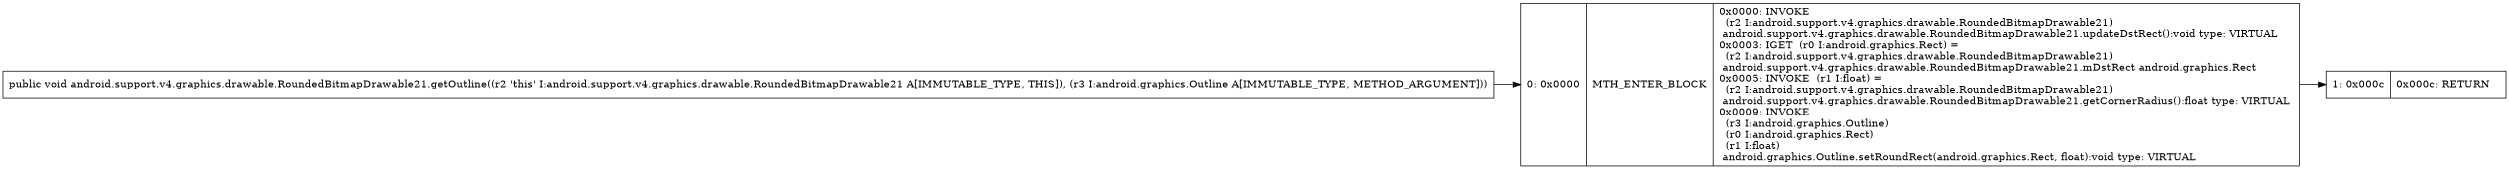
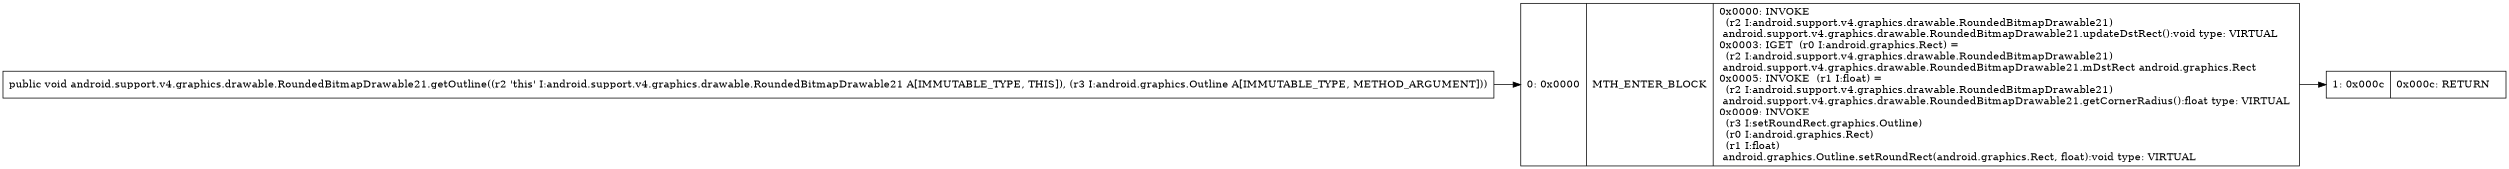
node "0: 0x0000": text "(r3 I:android.graphics.Outline)" -> "(r3 I:setRoundRect.graphics.Outline)"
